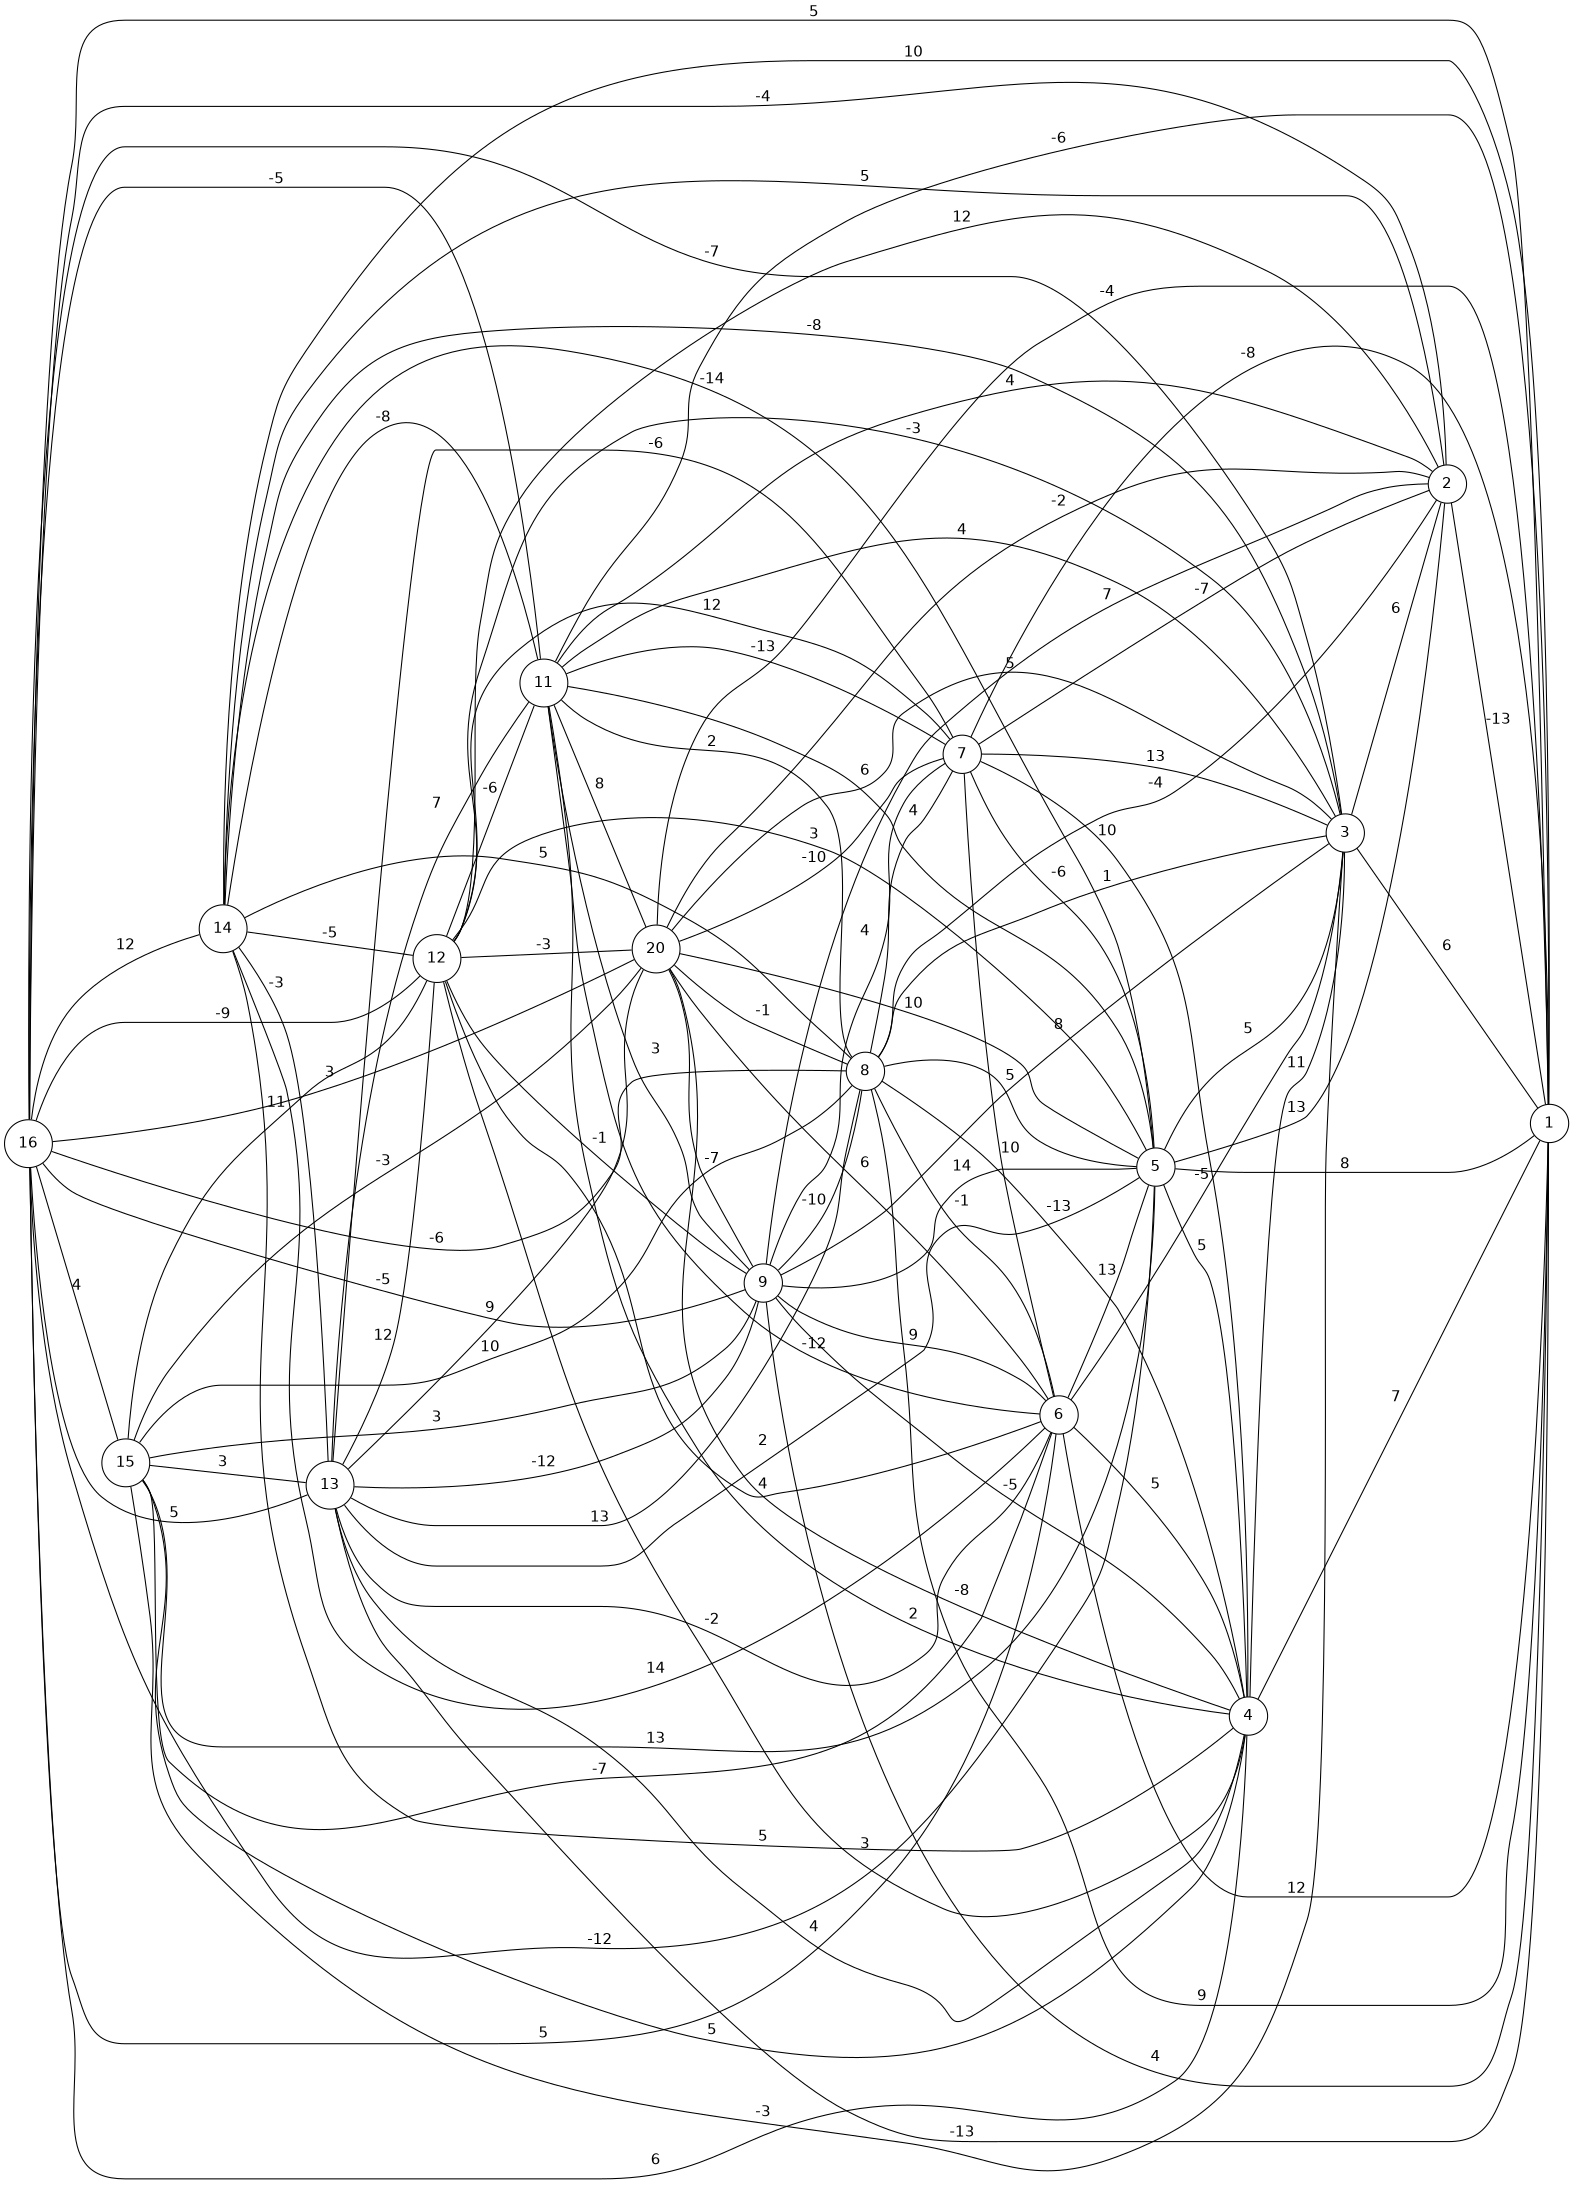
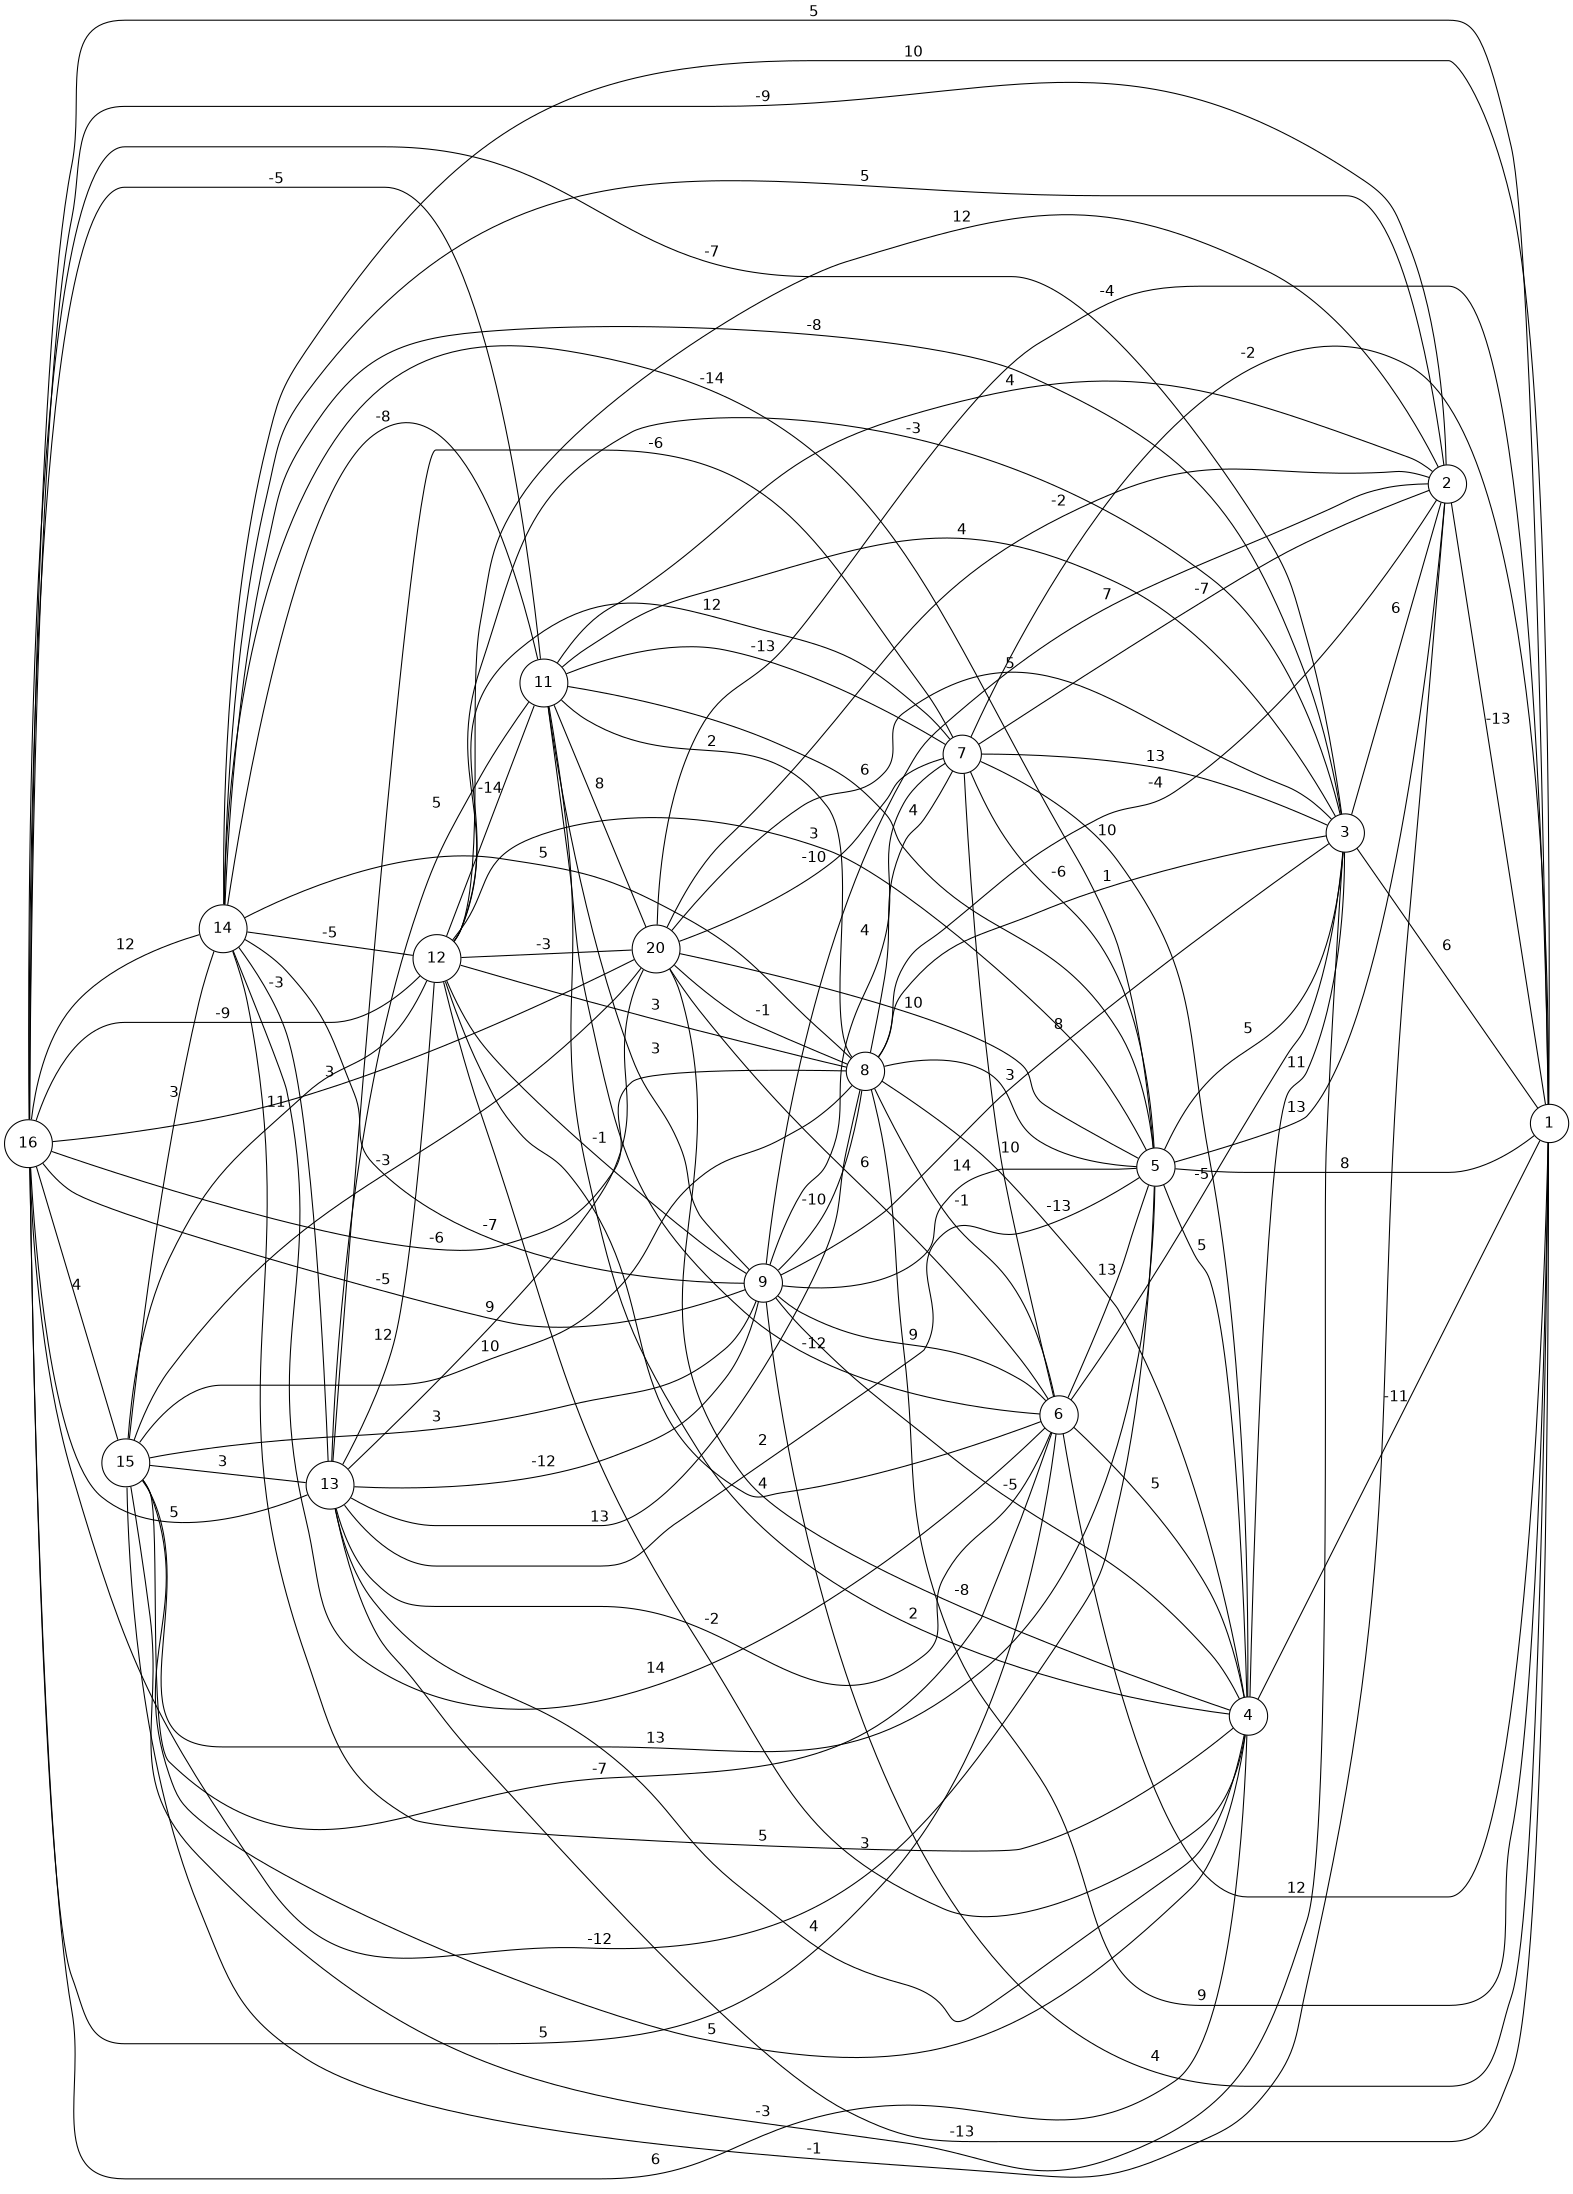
edge "2" -- "16": label "-4" -> "-9"
edge "11" -- "1": removed, label "-6"
edge "7" -- "1": label "-8" -> "-2"
edge "11" -- "12": label "-6" -> "-14"
edge "11" -- "13": label "7" -> "5"
edge "12" -- "8": added, label "3"
edge "8" -- "5": label "5" -> "3"
edge "20" -- "9": now "14" -- "9"
edge "14" -- "15": added, label "3"
edge "1" -- "4": label "7" -> "-11"
edge "2" -- "15": added, label "-1"
